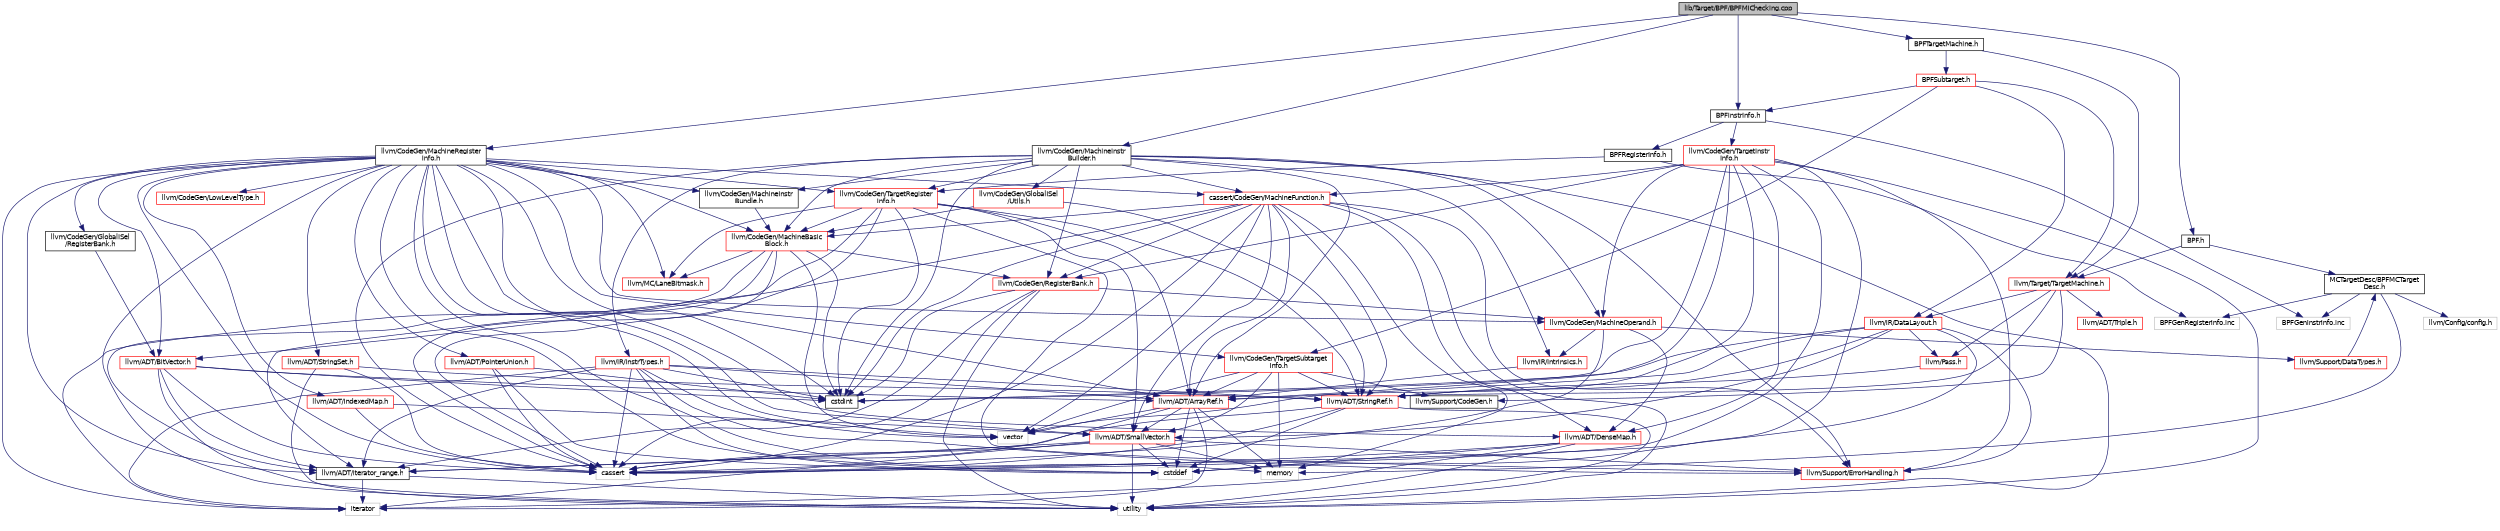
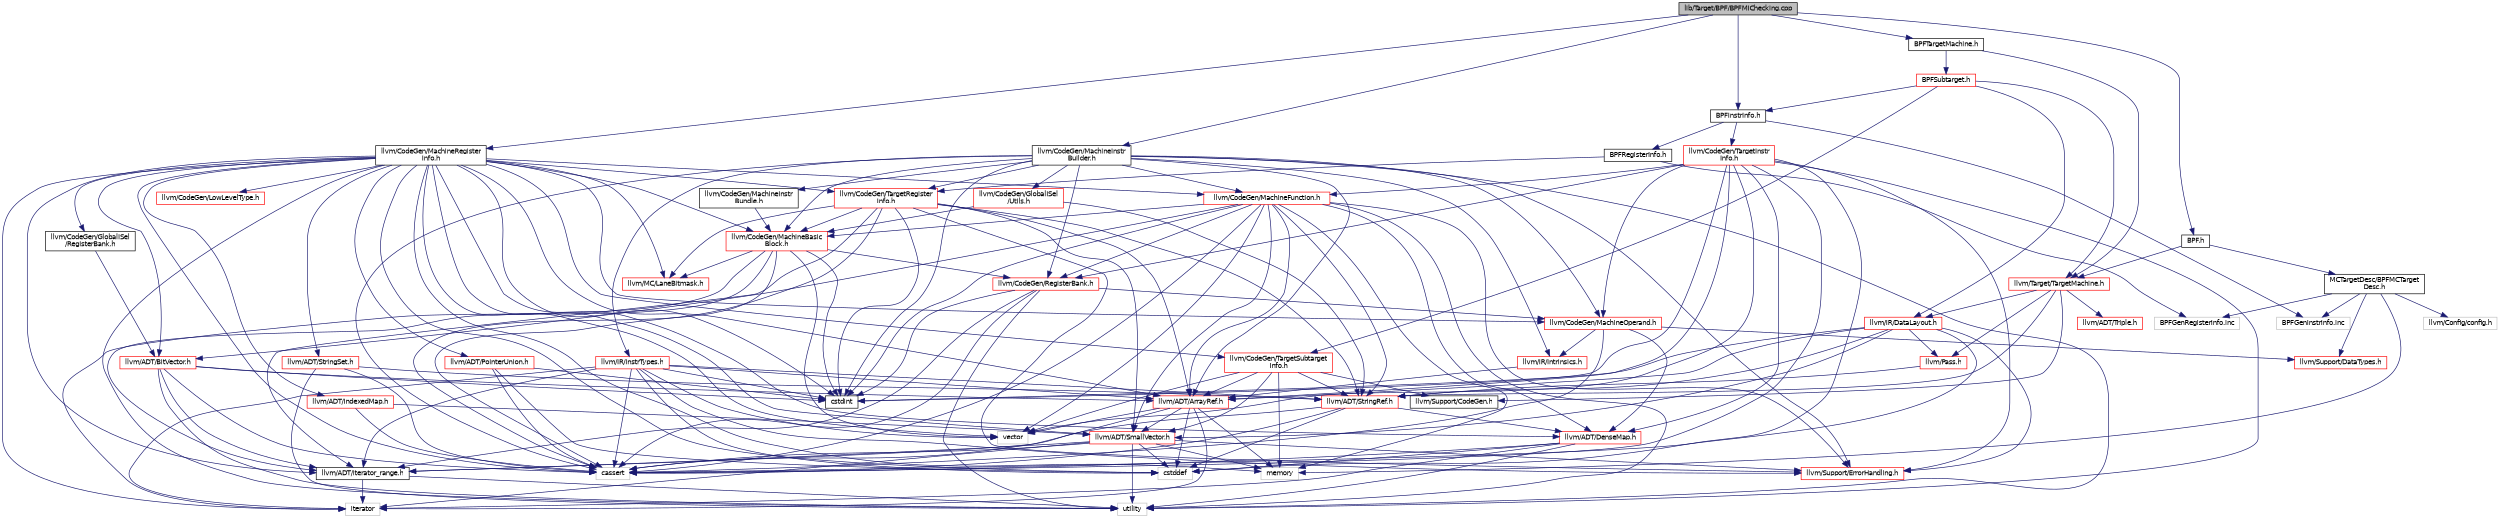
edge "llvm/CodeGen/MachineRegister Info.h" -> "llvm/CodeGen/MachineInstr Bundle.h": removed
node "cassert/CodeGen/MachineFunction.h": label "cassert/CodeGen/MachineFunction.h" -> "llvm/CodeGen/MachineFunction.h"
edge "llvm/Support/DataTypes.h" -> "MCTargetDesc/BPFMCTarget Desc.h": reversed
edge "llvm/ADT/StringRef.h" -> "utility": now "llvm/ADT/StringRef.h" -> "llvm/ADT/DenseMap.h"
